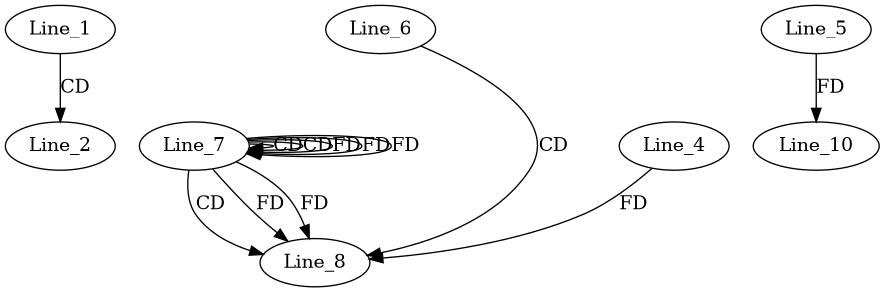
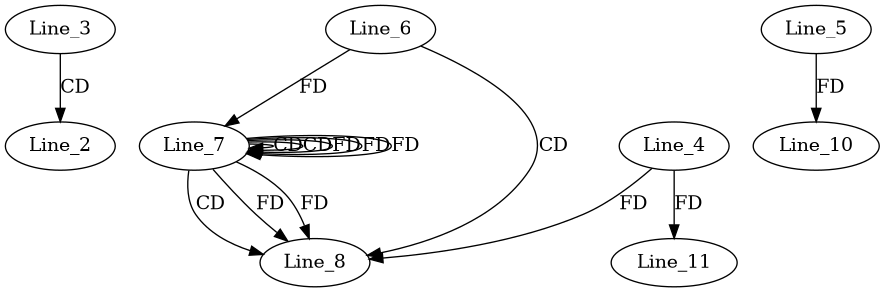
node "Line_1": label "Line_1" -> "Line_3"
edge "Line_6" -> "Line_7": added, label "FD"
node "Line_11": added
